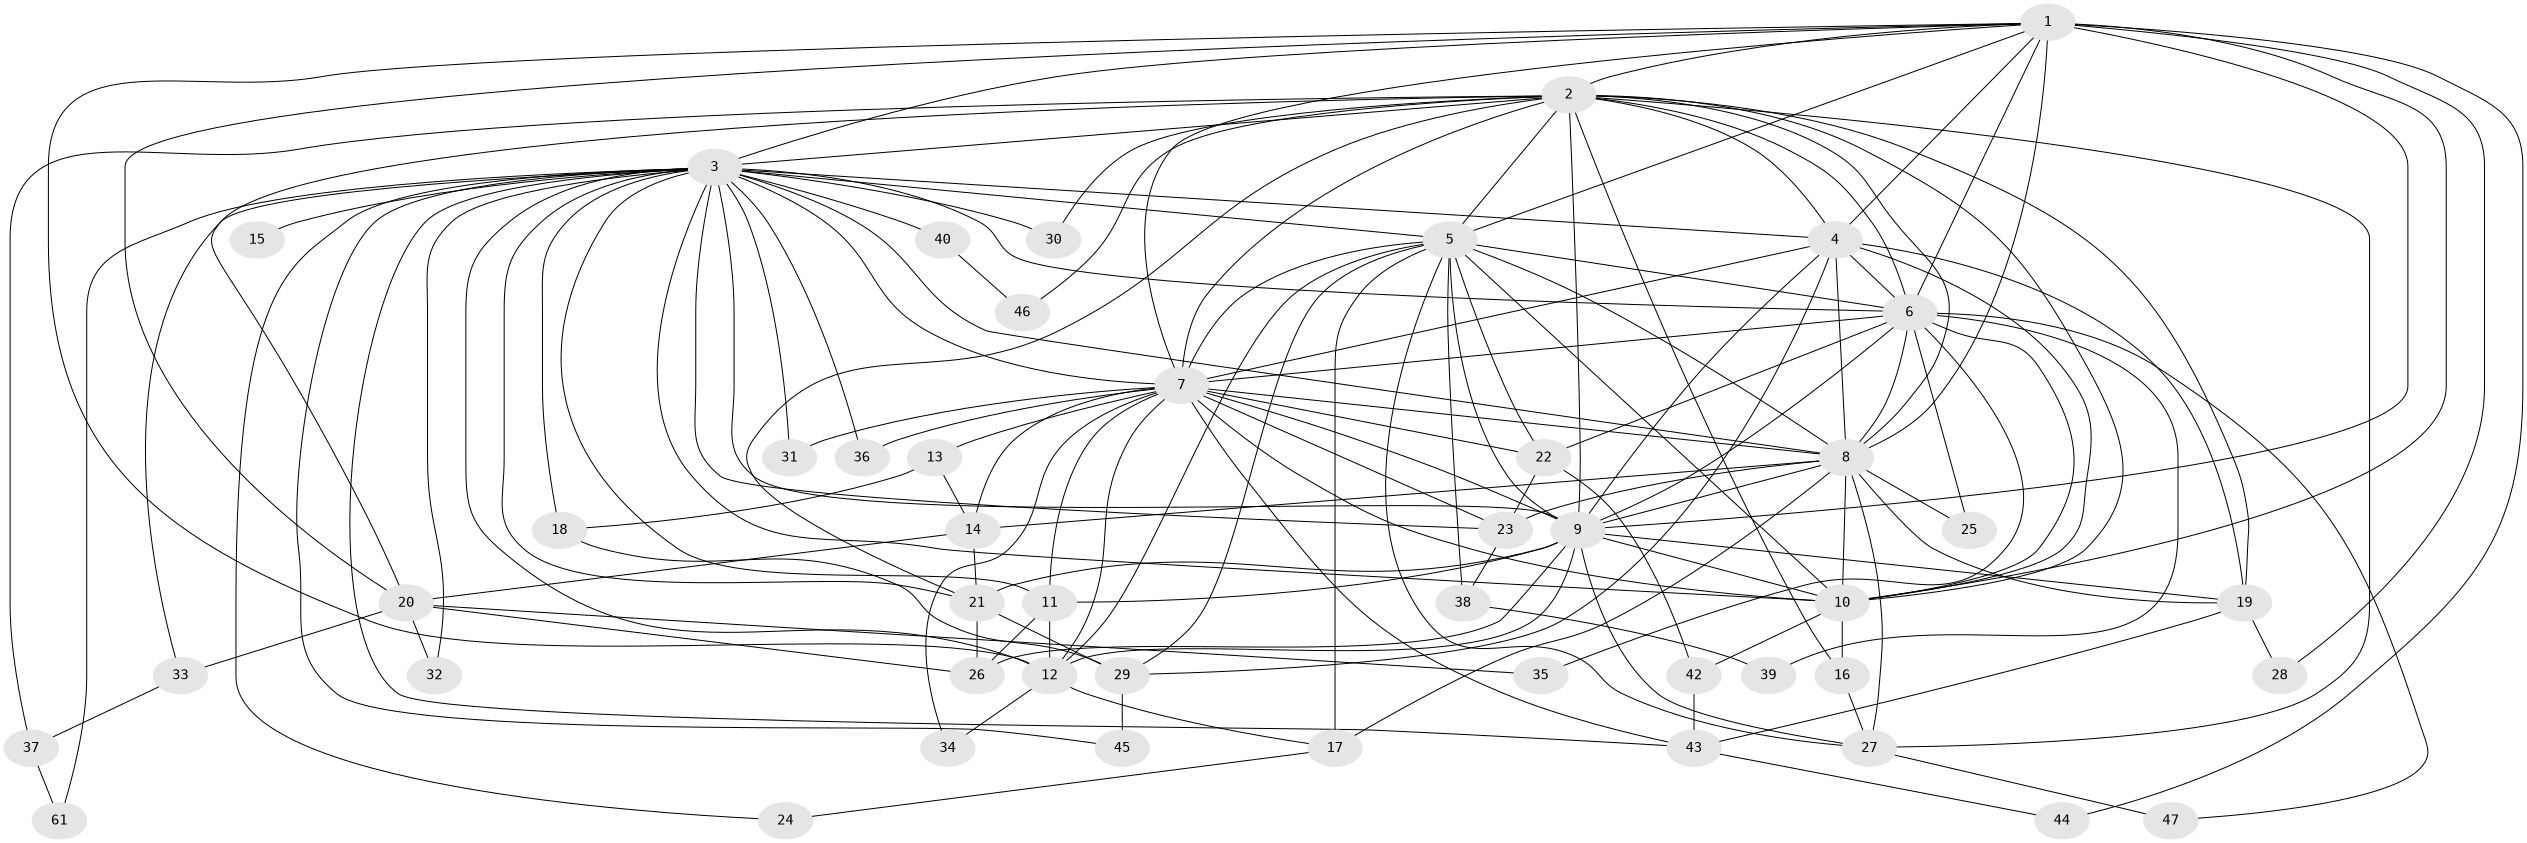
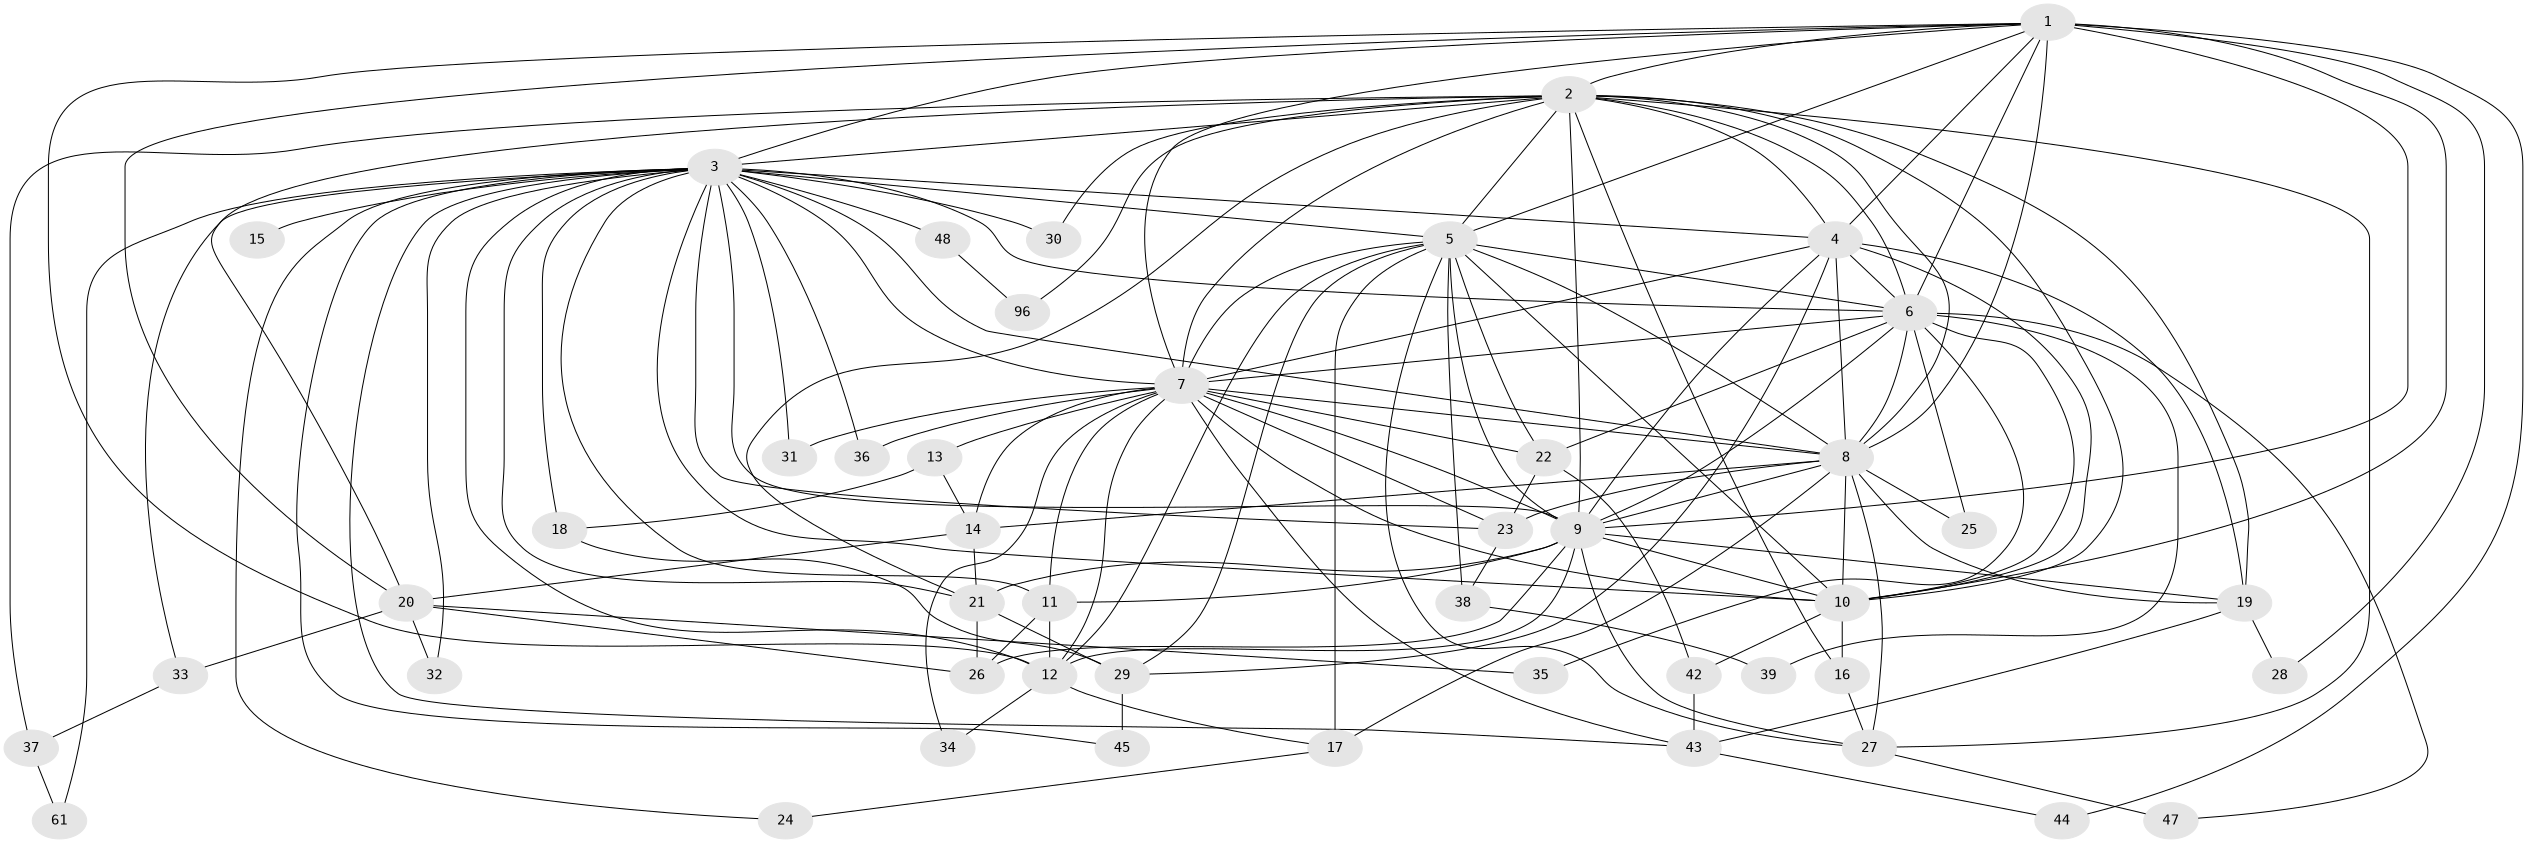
node "40": label "40" -> "48"
node "46": label "46" -> "96"
